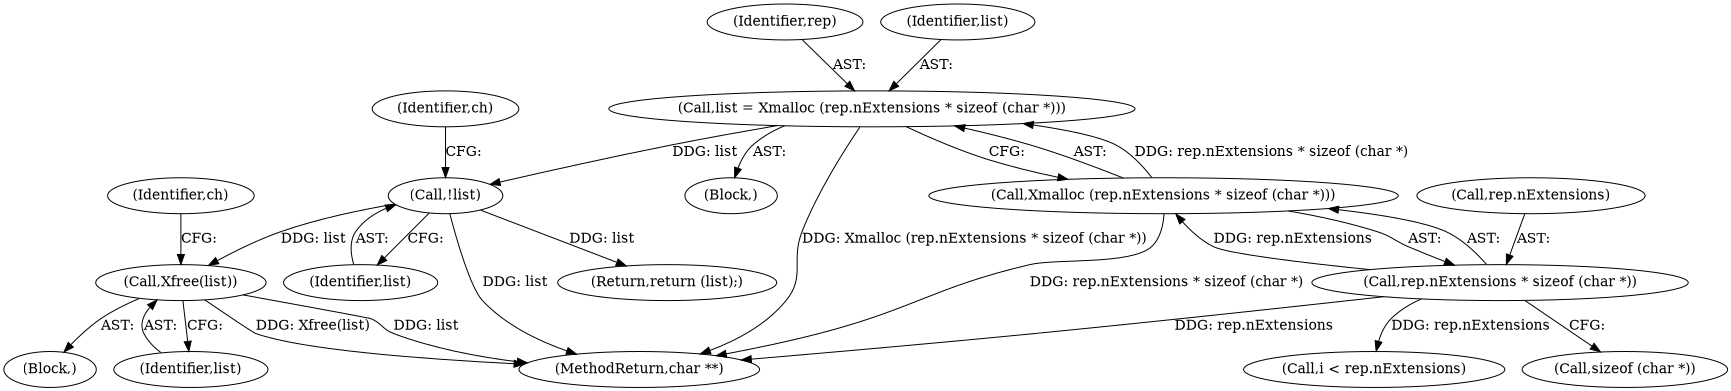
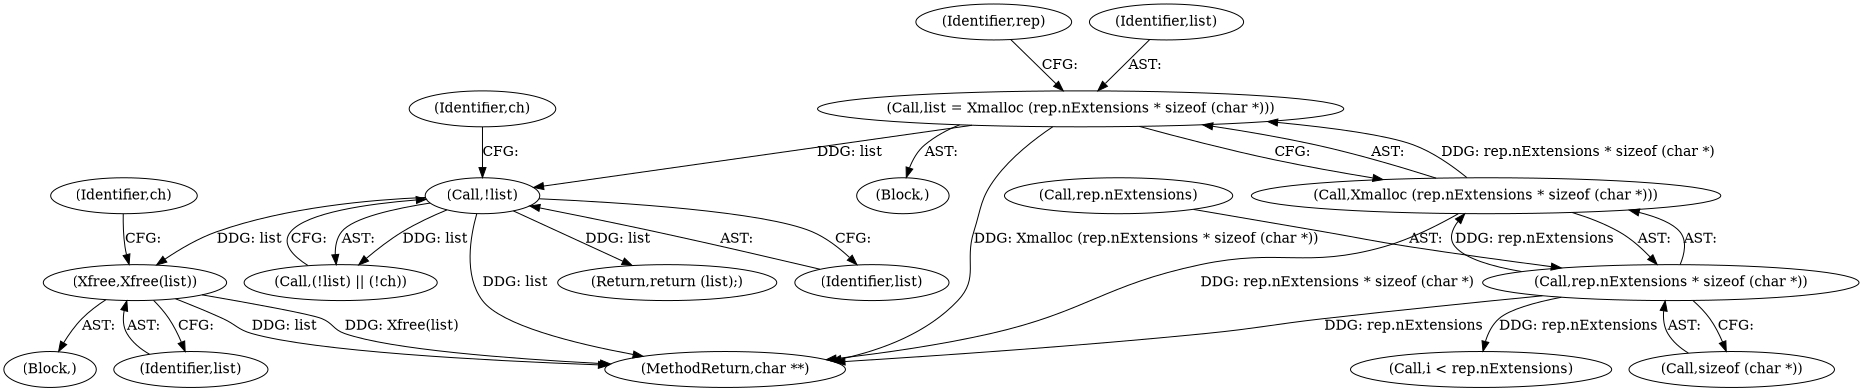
edge "(Identifier,rep)" -> "(Call,list = Xmalloc (rep.nExtensions * sizeof (char *)))": label "AST: " -> "CFG: "
node "(Call,Xfree(list))": label "(Call,Xfree(list))" -> "(Xfree,Xfree(list))"
node "(Call,(!list) || (!ch))": added
edge "(Call,sizeof (char *))" -> "(Call,rep.nExtensions * sizeof (char *))": added, label "AST:"
